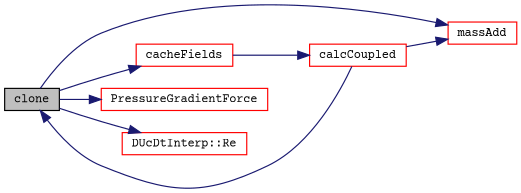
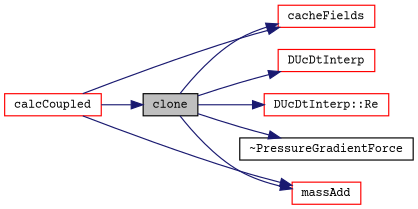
edge "cacheFields" -> "calcCoupled": reversed
node "PressureGradientForce": label "PressureGradientForce" -> "DUcDtInterp"
node "~PressureGradientForce": added
